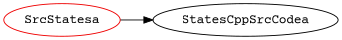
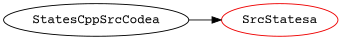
edge "SrcStatesa" -> "StatesCppSrcCodea": reversed
